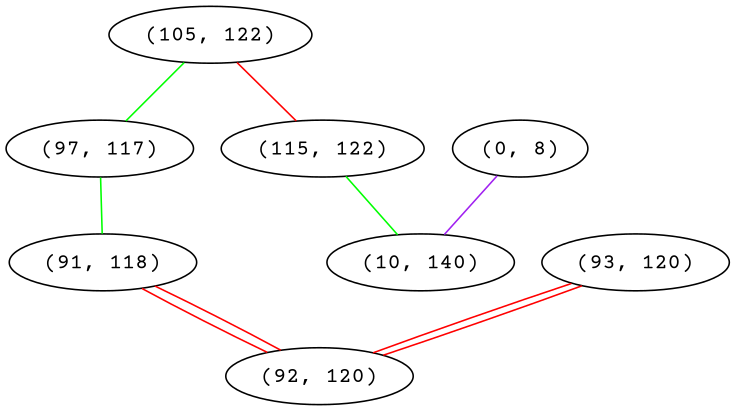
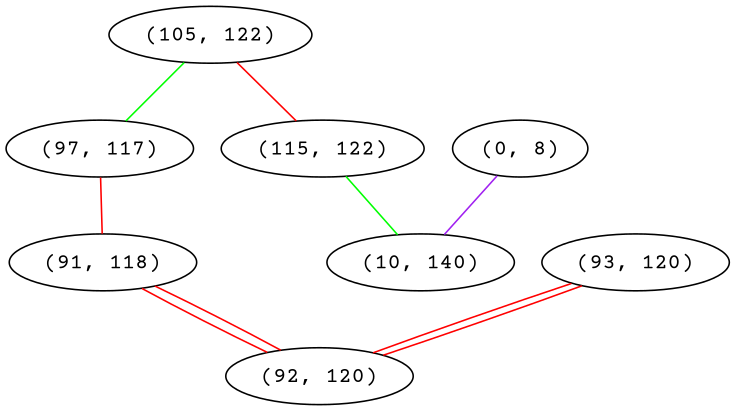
edge "(97, 117)" -- "(91, 118)": color green -> red
